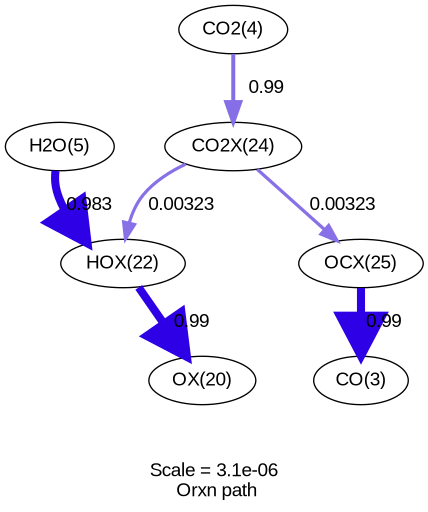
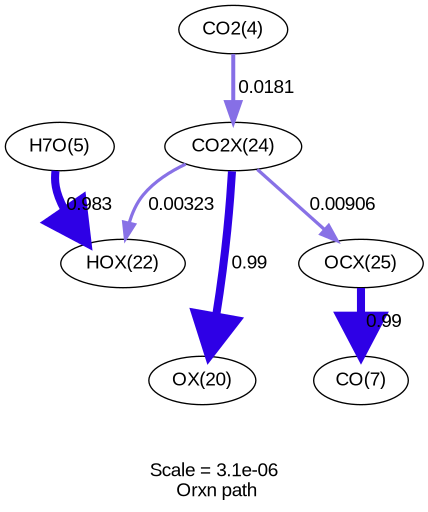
edge "CO2(4)" -> "CO2X(24)": label " 0.99" -> " 0.0181"
node "H2O(5)": label "H2O(5)" -> "H7O(5)"
edge "CO2X(24)" -> "OCX(25)": label " 0.00323" -> " 0.00906"
edge "HOX(22)" -> "OX(20)": now "CO2X(24)" -> "OX(20)"
node "CO(3)": label "CO(3)" -> "CO(7)"
